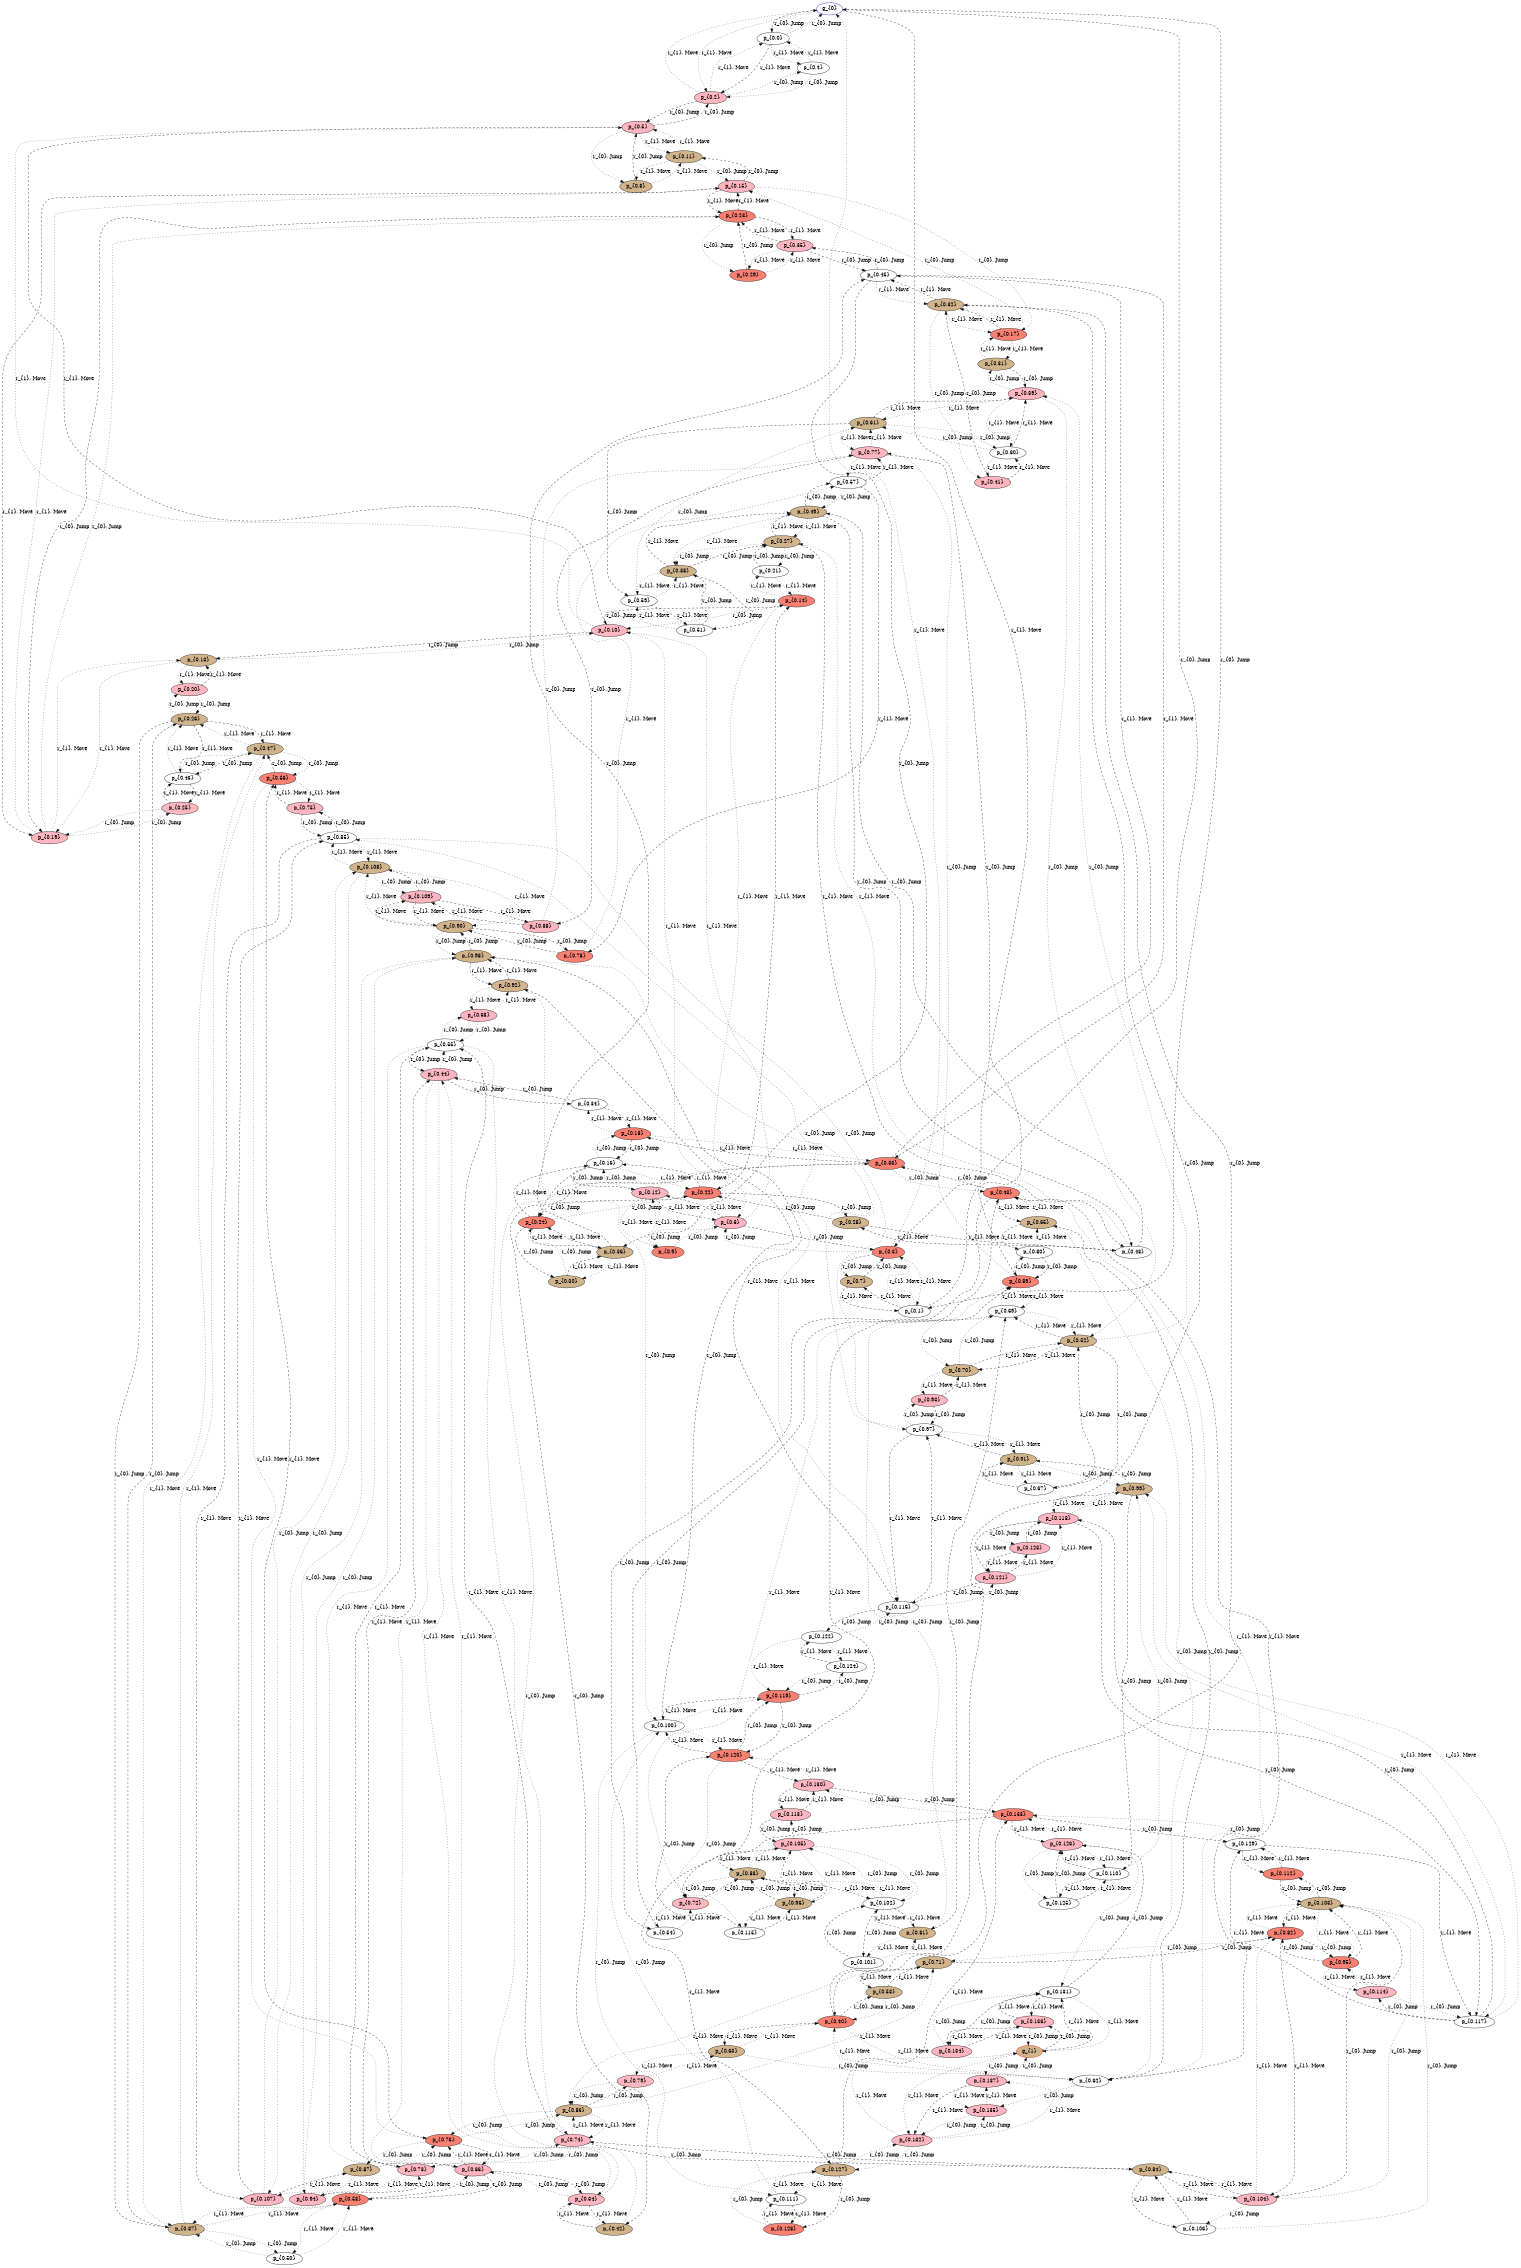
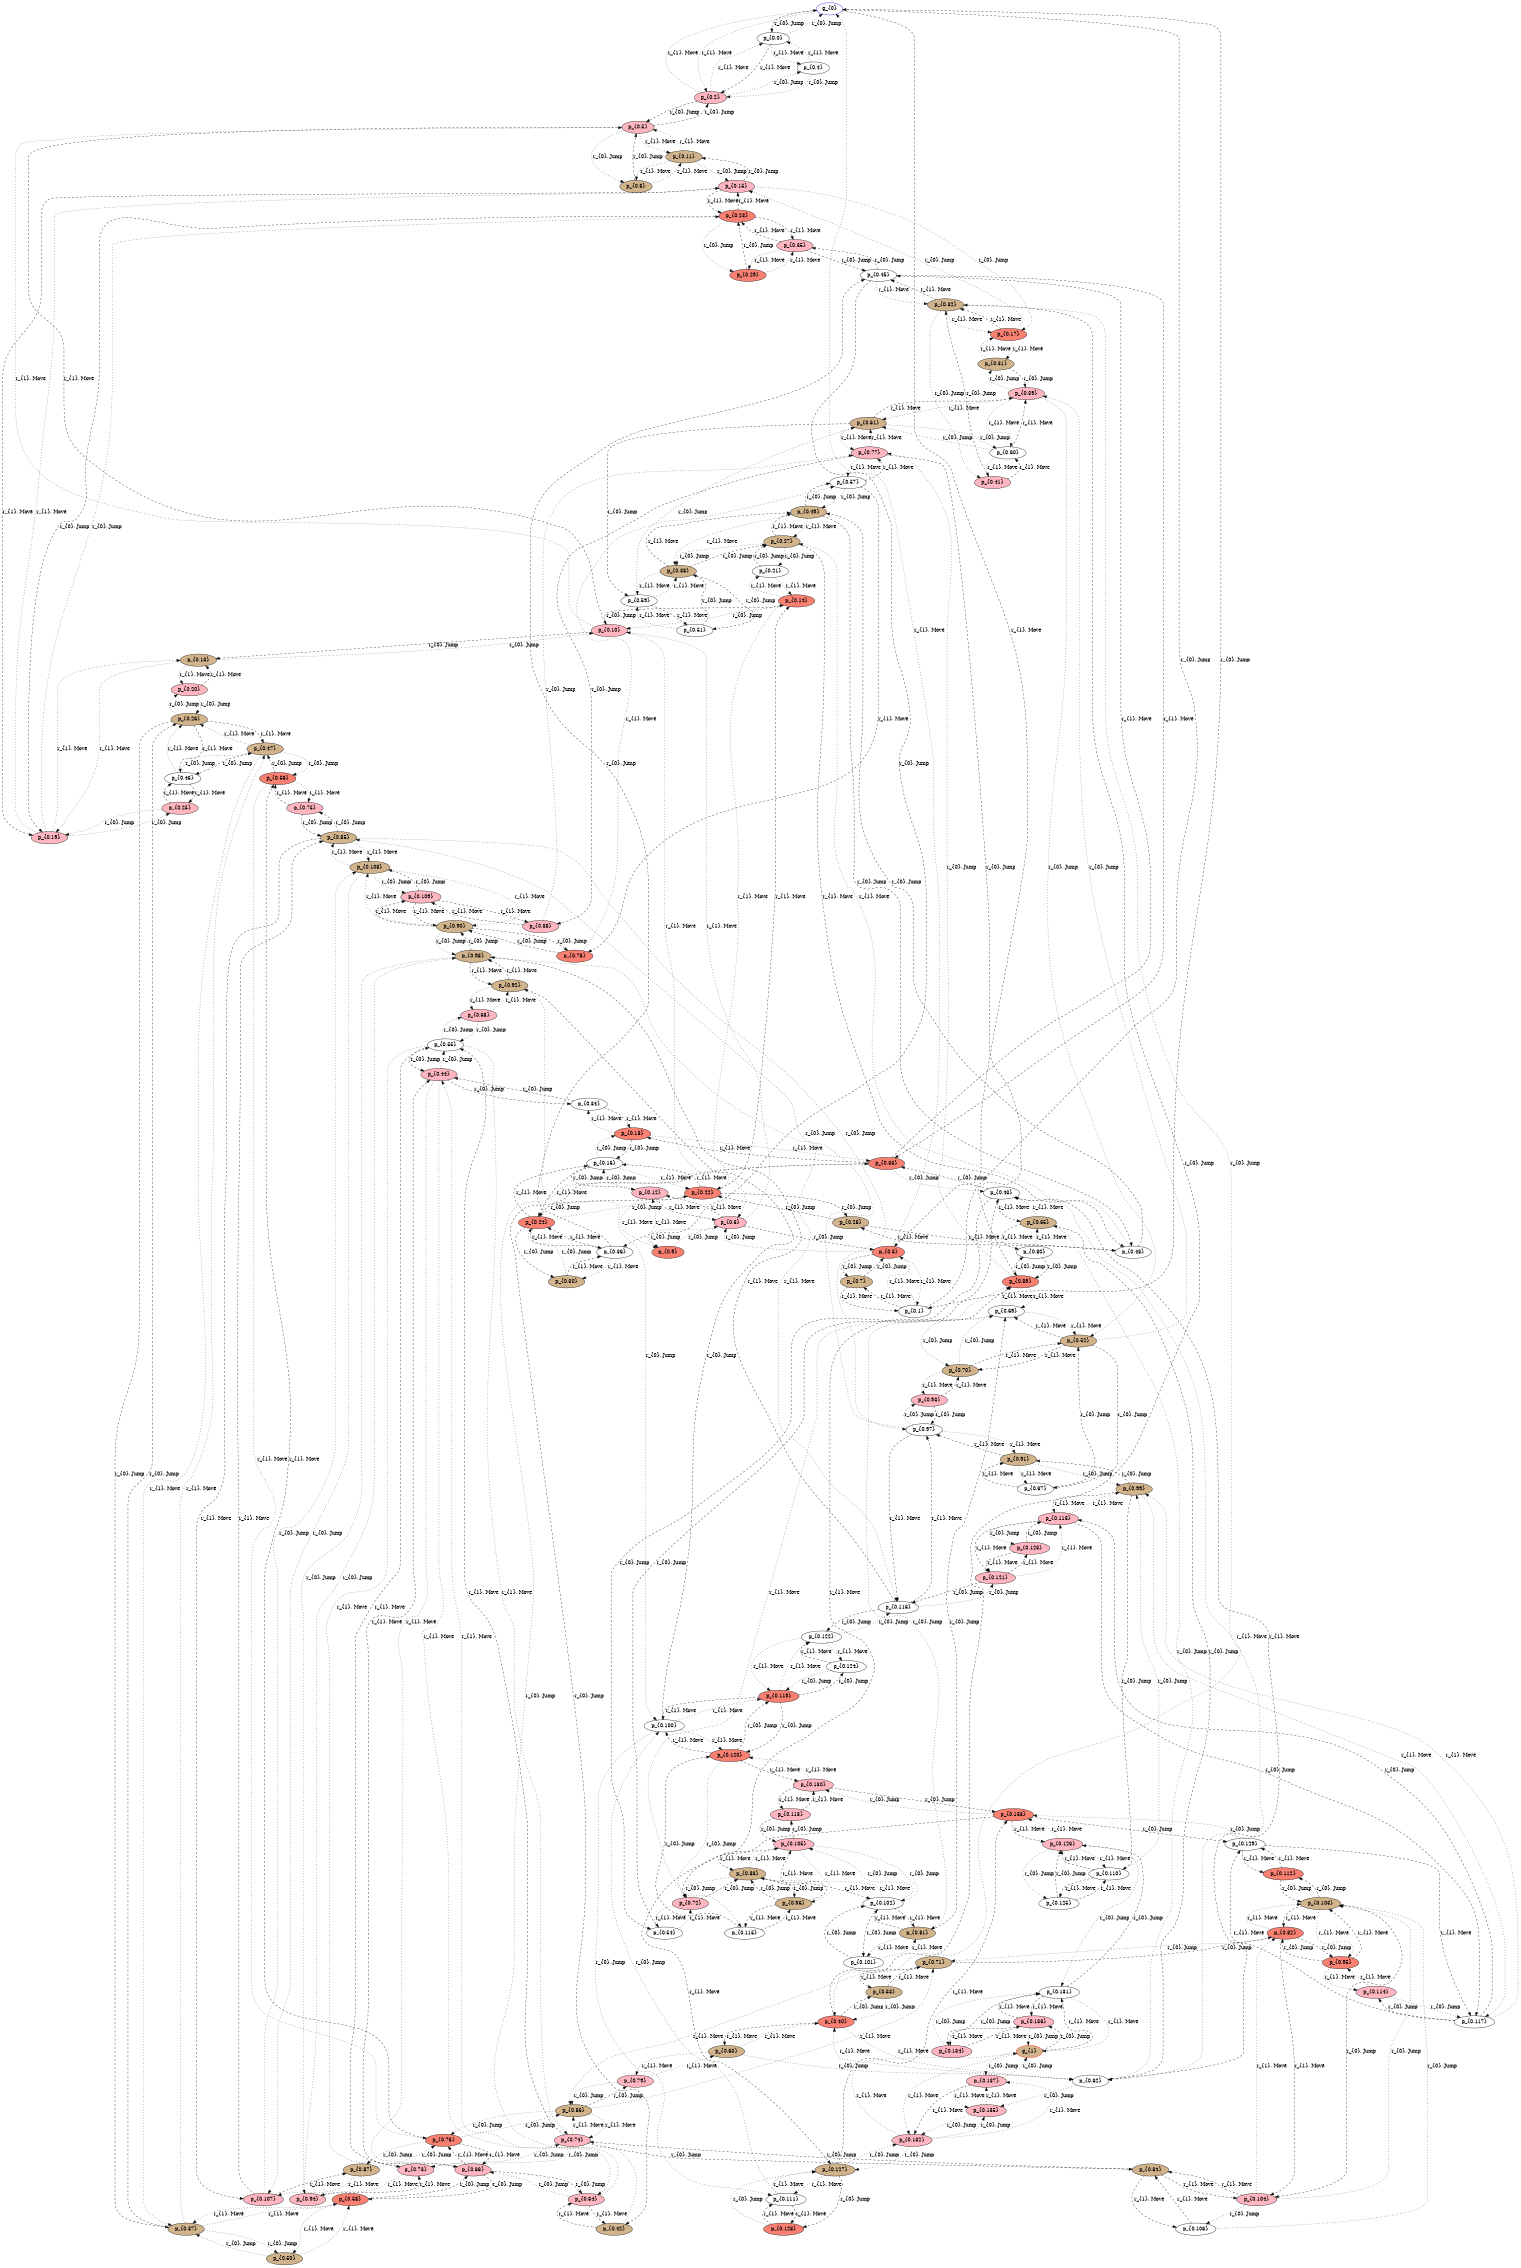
node "p_{0,85}": fillcolor white -> tan
node "p_{0,43}": fillcolor salmon -> white
edge "p_{0,32}" -> "p_{0,40}": style dashed -> dotted
node "p_{0,36}": fillcolor tan -> white
edge "p_{0,119}" -> "p_{0,122}": added, label "r_{1}, Move"
node "p_{0,50}": fillcolor white -> tan
